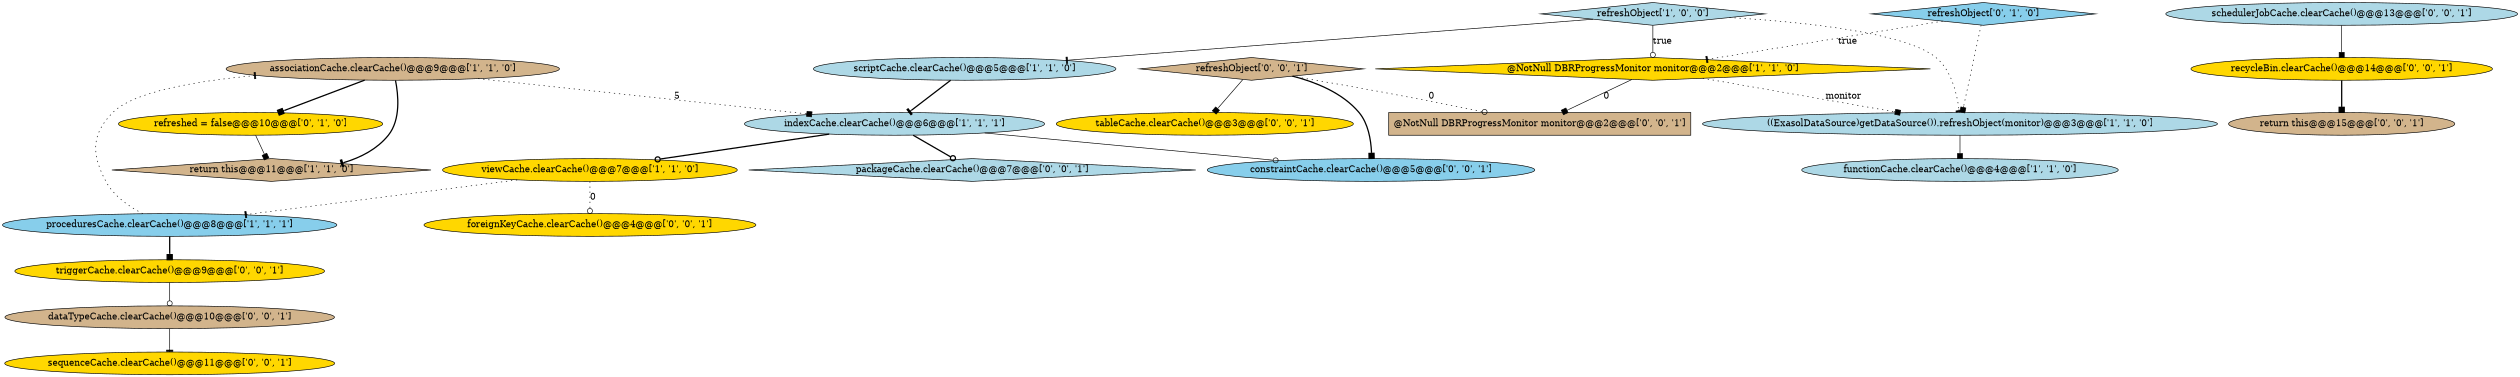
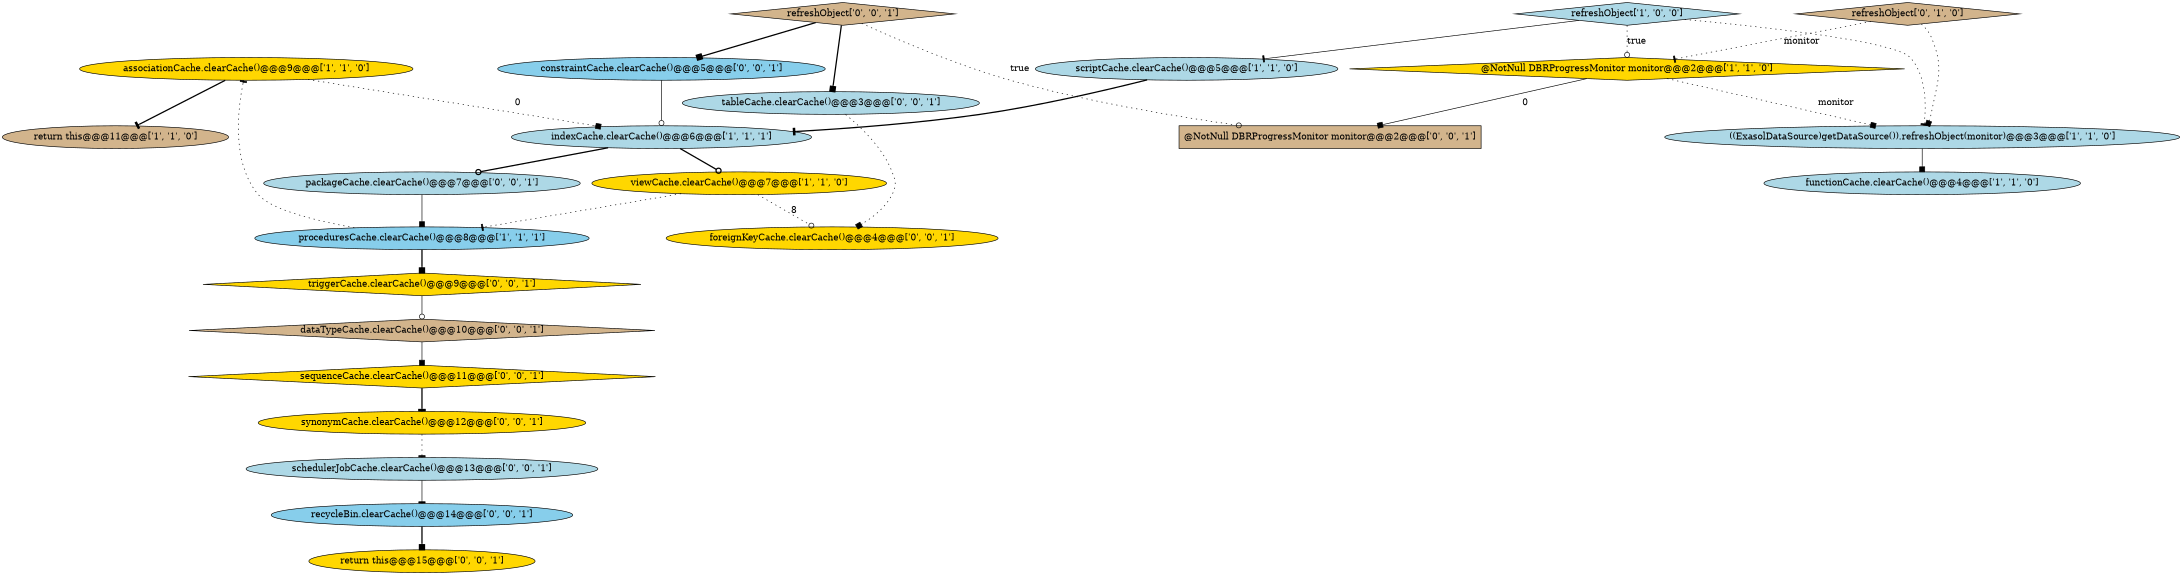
node "refreshObject['0', '1', '0']": fillcolor skyblue -> tan
edge "schedulerJobCache.clearCache()@@@13@@@['0', '0', '1']" -> "recycleBin.clearCache()@@@14@@@['0', '0', '1']": arrowhead box -> tee
edge "refreshObject['1', '0', '0']" -> "@NotNull DBRProgressMonitor monitor@@@2@@@['1', '1', '0']": style solid -> dotted
edge "refreshObject['0', '1', '0']" -> "@NotNull DBRProgressMonitor monitor@@@2@@@['1', '1', '0']": label "true" -> "monitor"
node "associationCache.clearCache()@@@9@@@['1', '1', '0']": fillcolor tan -> gold
node "recycleBin.clearCache()@@@14@@@['0', '0', '1']": fillcolor gold -> skyblue
edge "refreshObject['0', '0', '1']" -> "tableCache.clearCache()@@@3@@@['0', '0', '1']": style solid -> bold
edge "associationCache.clearCache()@@@9@@@['1', '1', '0']" -> "indexCache.clearCache()@@@6@@@['1', '1', '1']": label "5" -> "0"
edge "refreshObject['0', '0', '1']" -> "@NotNull DBRProgressMonitor monitor@@@2@@@['0', '0', '1']": label "0" -> "true"
node "refreshed = false@@@10@@@['0', '1', '0']": removed
node "tableCache.clearCache()@@@3@@@['0', '0', '1']": fillcolor gold -> lightblue
node "return this@@@15@@@['0', '0', '1']": fillcolor tan -> gold
edge "indexCache.clearCache()@@@6@@@['1', '1', '1']" -> "constraintCache.clearCache()@@@5@@@['0', '0', '1']": reversed
edge "tableCache.clearCache()@@@3@@@['0', '0', '1']" -> "foreignKeyCache.clearCache()@@@4@@@['0', '0', '1']": added
node "return this@@@11@@@['1', '1', '0']": shape diamond -> ellipse
node "packageCache.clearCache()@@@7@@@['0', '0', '1']": shape diamond -> ellipse
edge "viewCache.clearCache()@@@7@@@['1', '1', '0']" -> "foreignKeyCache.clearCache()@@@4@@@['0', '0', '1']": label "0" -> "8"
edge "packageCache.clearCache()@@@7@@@['0', '0', '1']" -> "proceduresCache.clearCache()@@@8@@@['1', '1', '1']": added
node "triggerCache.clearCache()@@@9@@@['0', '0', '1']": shape ellipse -> diamond
node "dataTypeCache.clearCache()@@@10@@@['0', '0', '1']": shape ellipse -> diamond
edge "dataTypeCache.clearCache()@@@10@@@['0', '0', '1']" -> "sequenceCache.clearCache()@@@11@@@['0', '0', '1']": arrowhead tee -> box
node "sequenceCache.clearCache()@@@11@@@['0', '0', '1']": shape ellipse -> diamond
node "synonymCache.clearCache()@@@12@@@['0', '0', '1']": added
